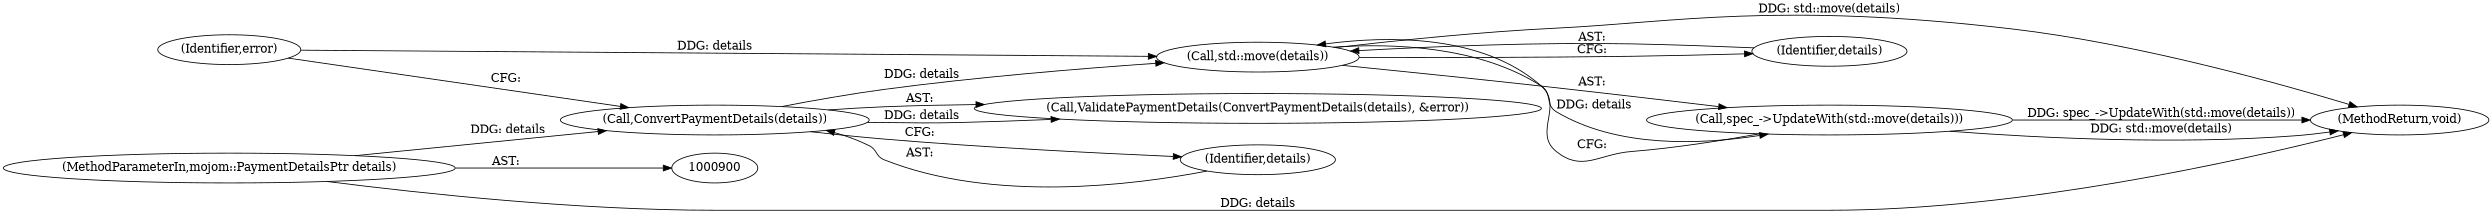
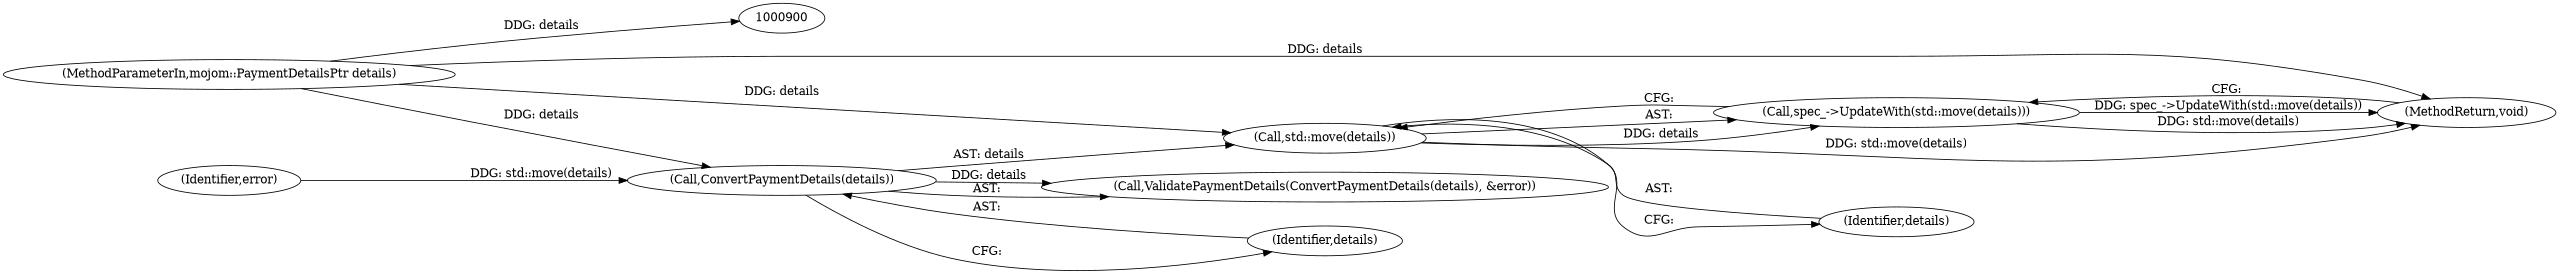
edge "(Identifier,error)" -> "(Call,std::move(details))": now "(MethodParameterIn,mojom::PaymentDetailsPtr details)" -> "(Call,std::move(details))"
edge "(Call,ConvertPaymentDetails(details))" -> "(Call,std::move(details))": label "DDG: details" -> "AST: details"
edge "(Identifier,error)" -> "(Call,ConvertPaymentDetails(details))": label "CFG: " -> "DDG: std::move(details)"
edge "(MethodReturn,void)" -> "(Call,spec_->UpdateWith(std::move(details)))": added, label "CFG:"
edge "(MethodParameterIn,mojom::PaymentDetailsPtr details)" -> "1000900": label "AST: " -> "DDG: details"
